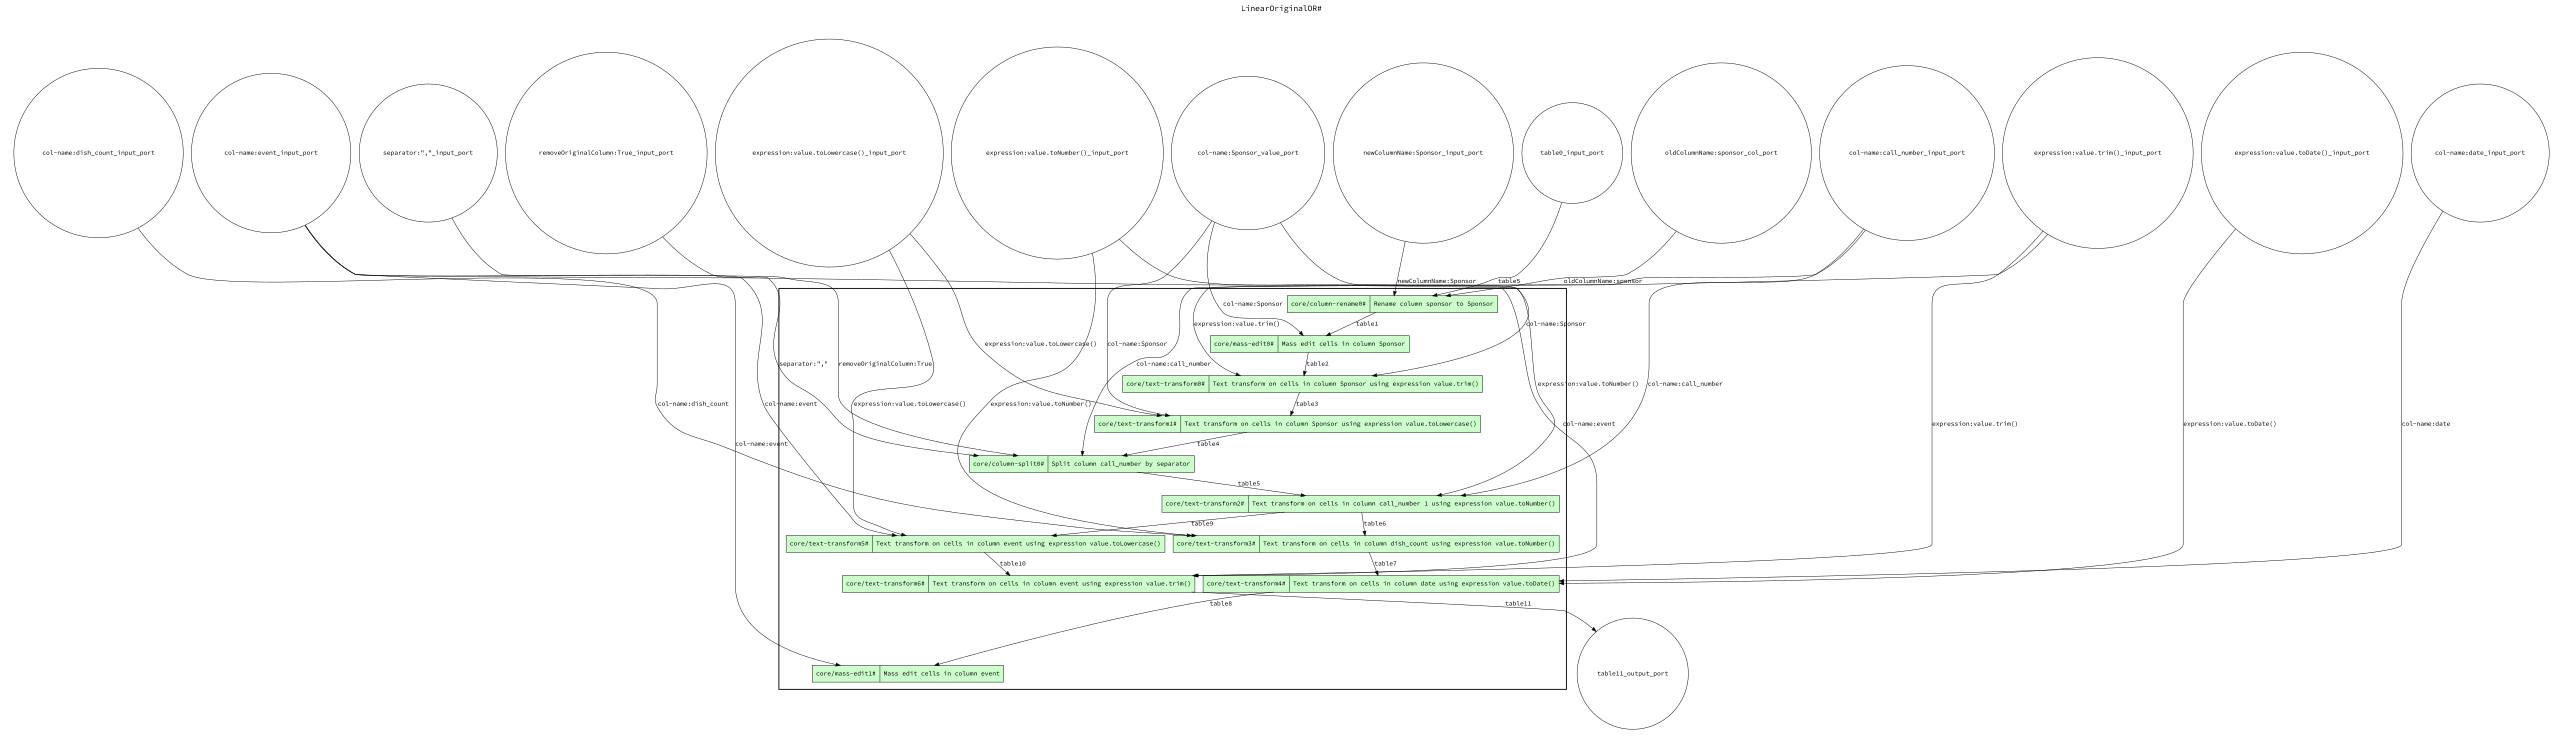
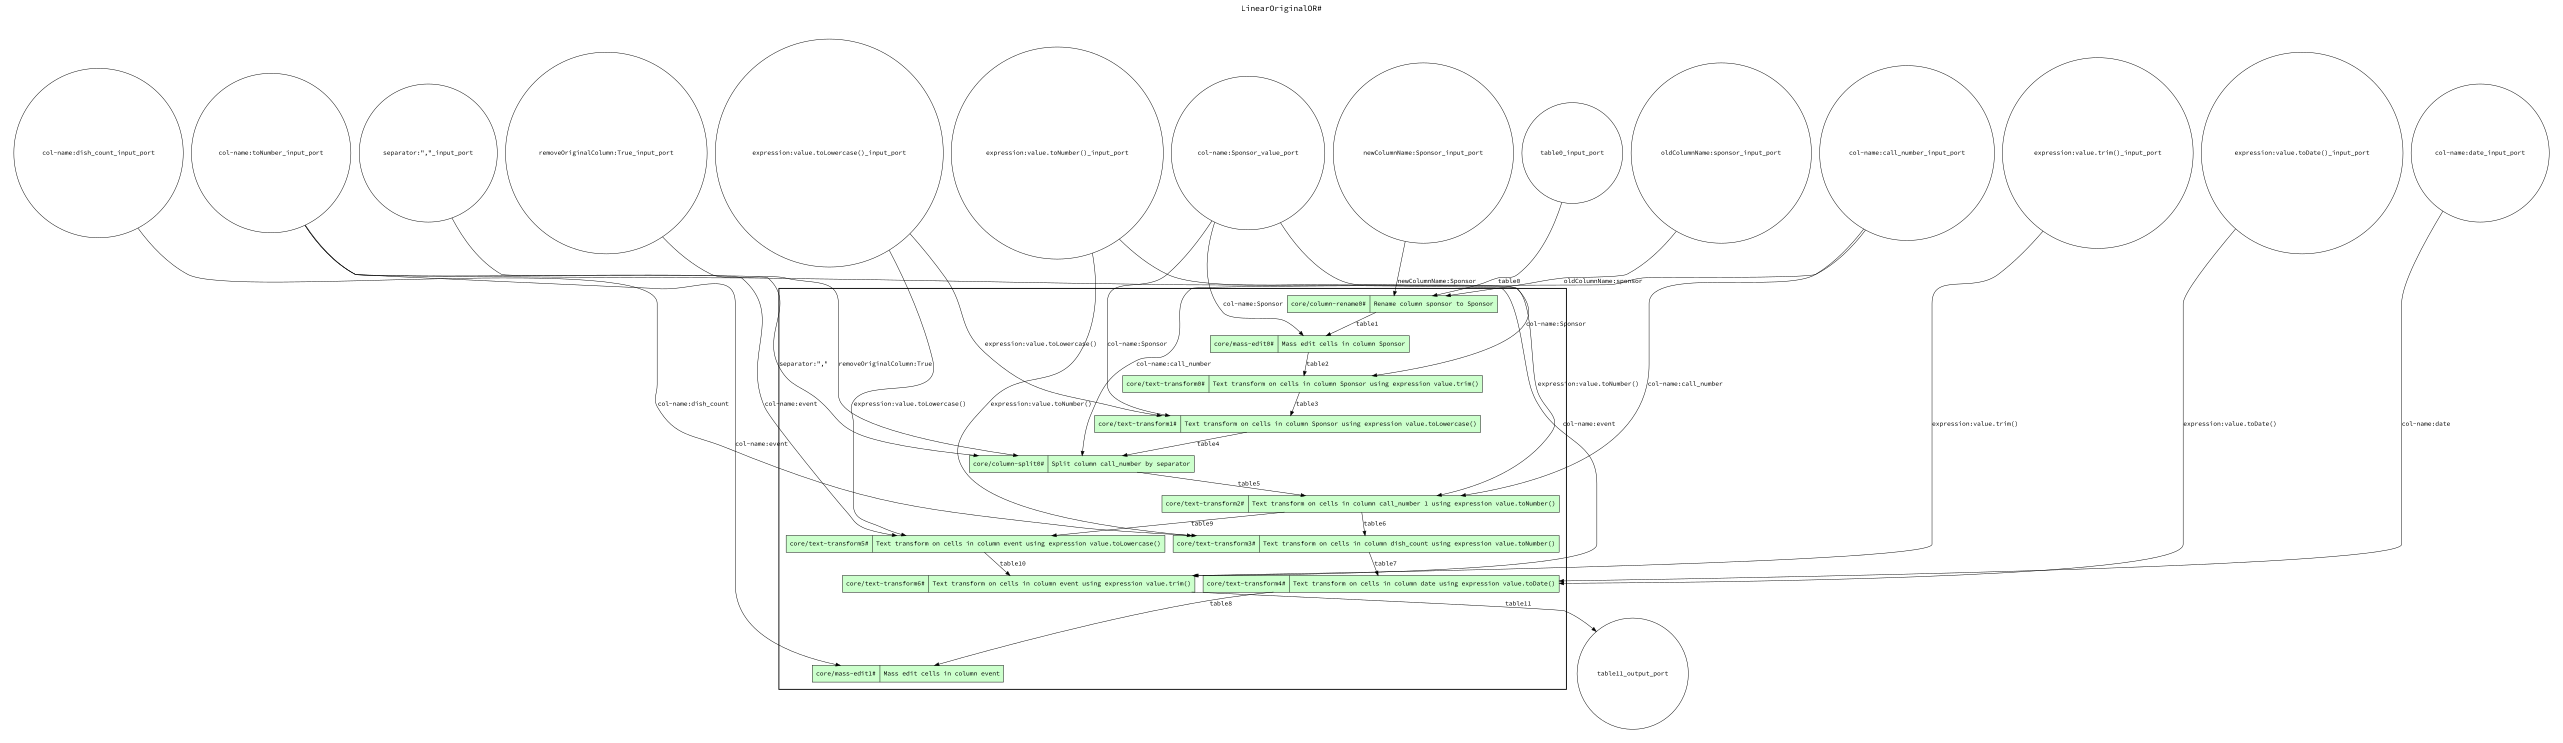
node "col-name:event_input_port": label "col-name:event_input_port" -> "col-name:toNumber_input_port"
node "oldColumnName:sponsor_col_port": label "oldColumnName:sponsor_col_port" -> "oldColumnName:sponsor_input_port"
edge "table0_input_port" -> "core/column-rename0#": label "table5" -> "table0"
edge "expression:value.trim()_input_port" -> "core/text-transform0#": removed, label "expression:value.trim()"
